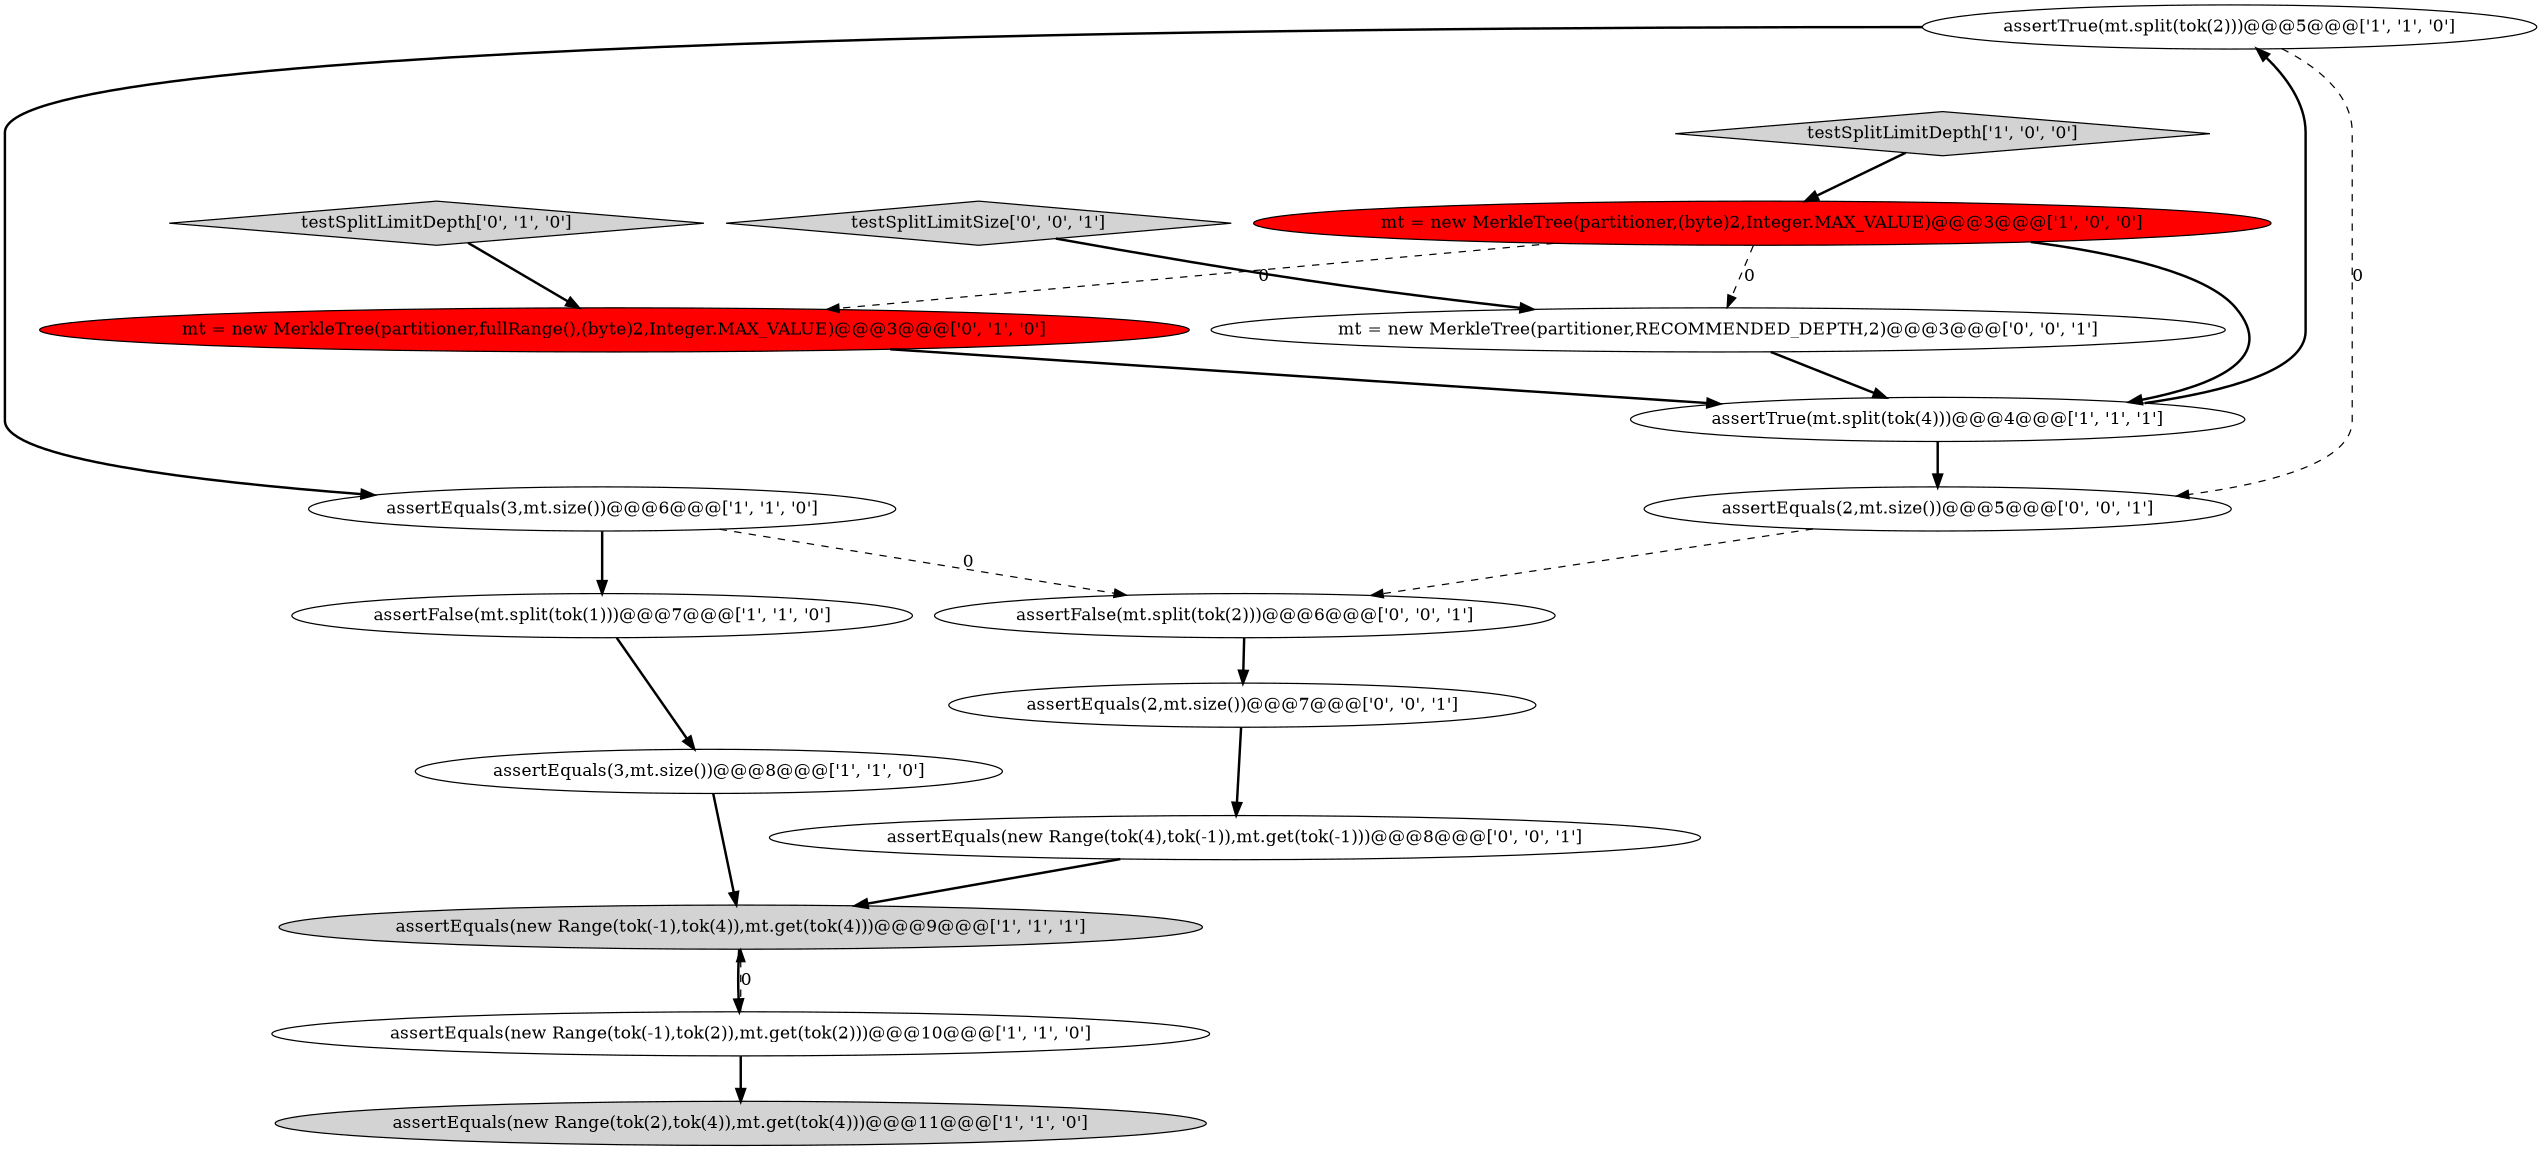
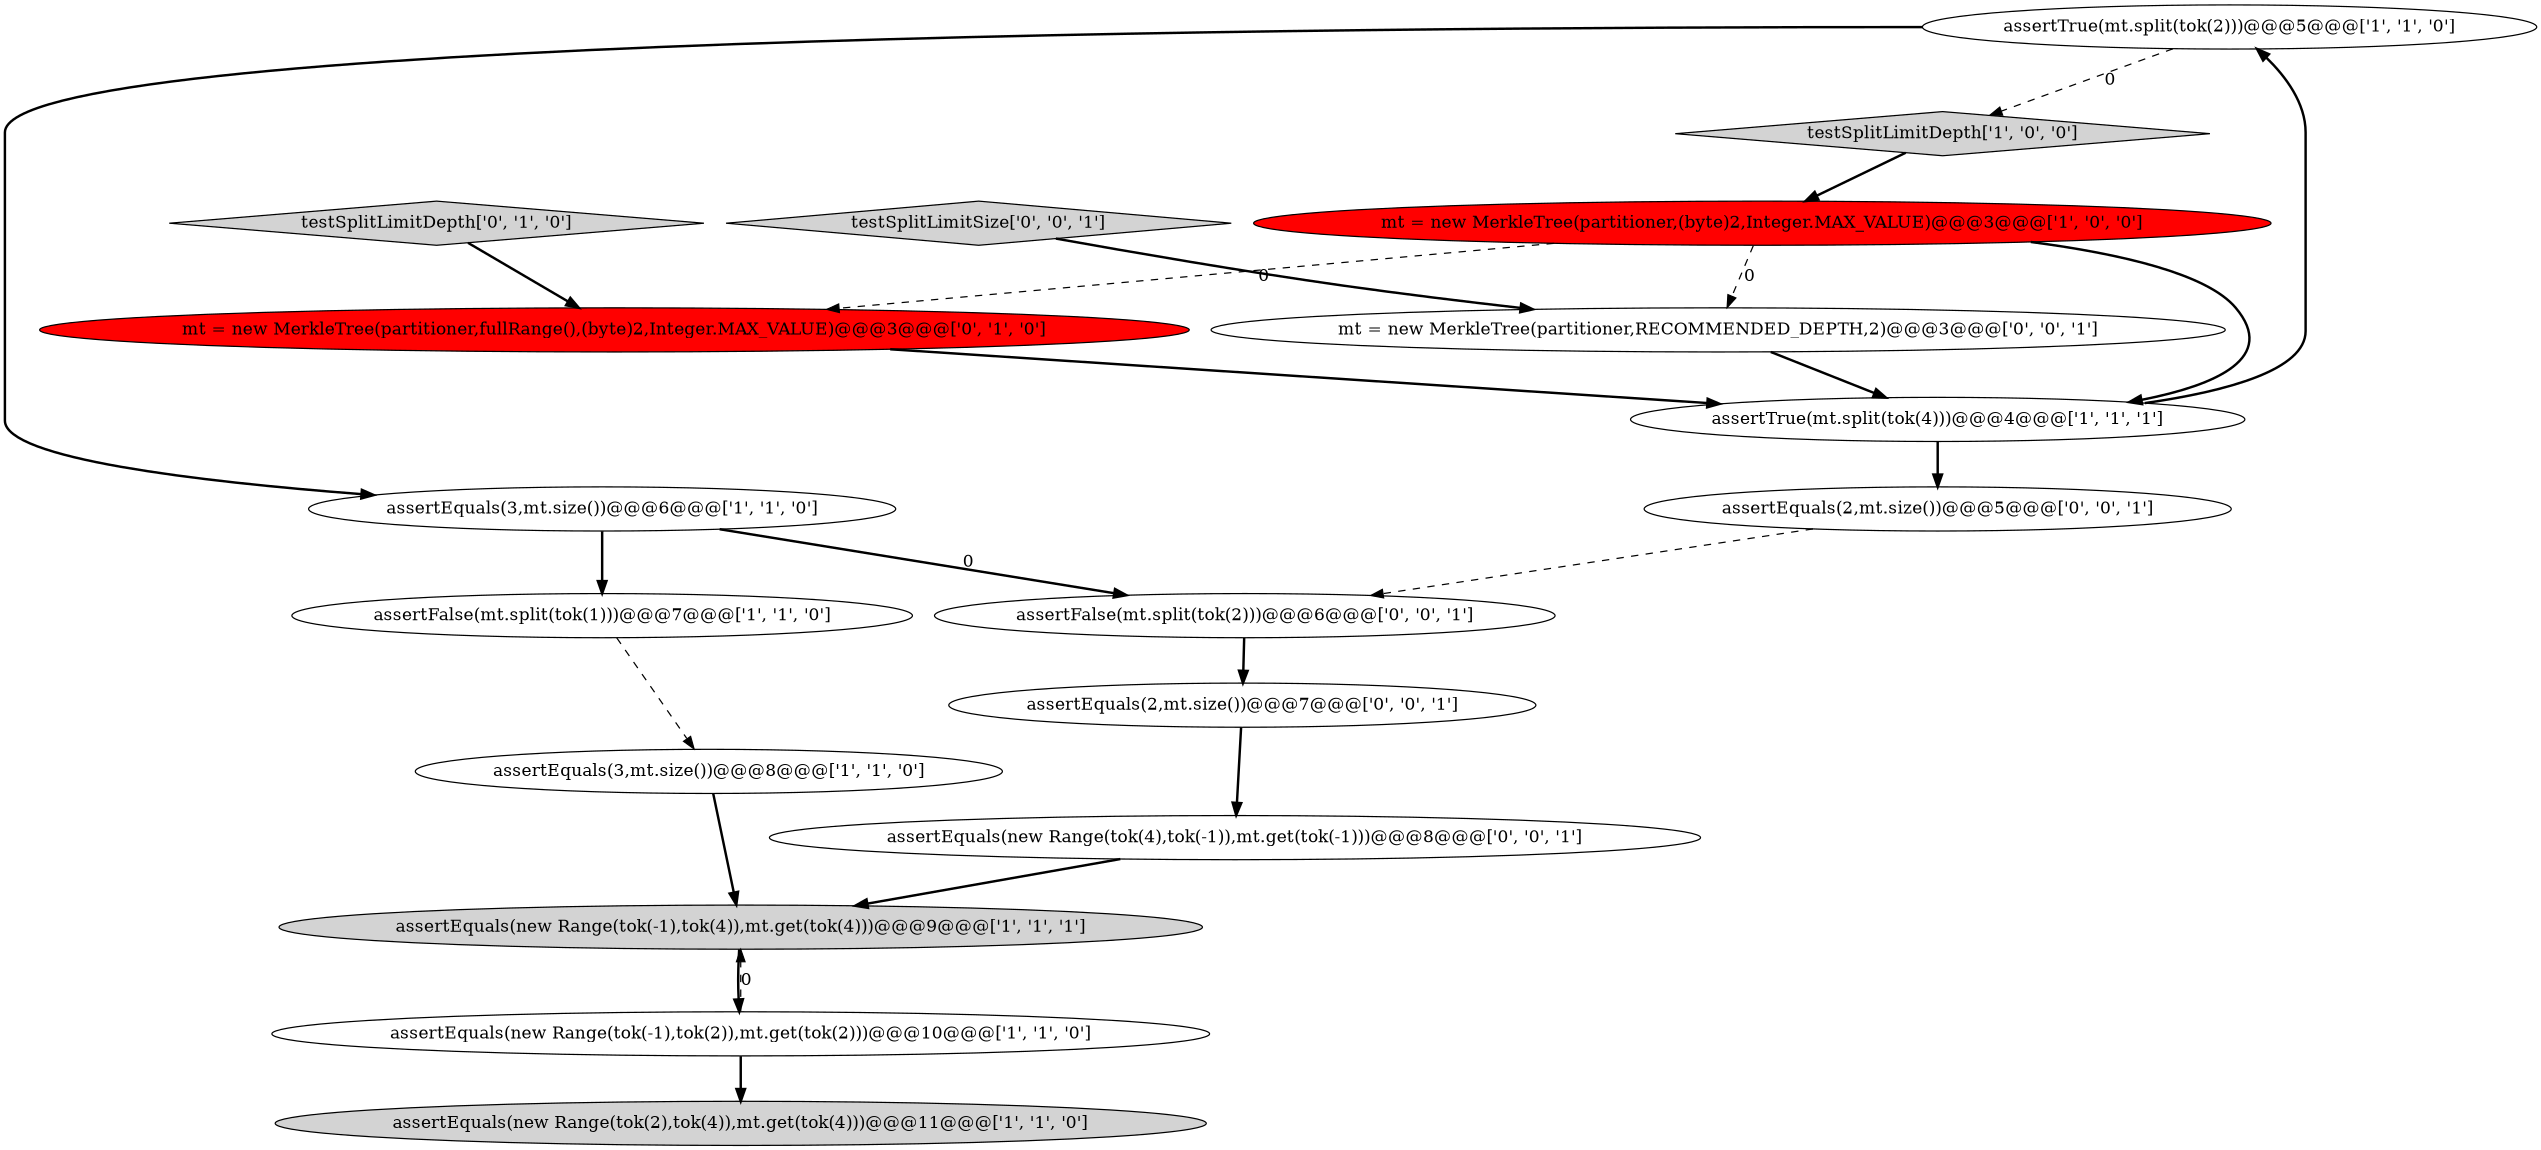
edge "assertTrue(mt.split(tok(2)))@@@5@@@['1', '1', '0']" -> "assertEquals(2,mt.size())@@@5@@@['0', '0', '1']": now "assertTrue(mt.split(tok(2)))@@@5@@@['1', '1', '0']" -> "testSplitLimitDepth['1', '0', '0']"
edge "assertEquals(3,mt.size())@@@6@@@['1', '1', '0']" -> "assertFalse(mt.split(tok(2)))@@@6@@@['0', '0', '1']": style dashed -> bold
edge "assertFalse(mt.split(tok(1)))@@@7@@@['1', '1', '0']" -> "assertEquals(3,mt.size())@@@8@@@['1', '1', '0']": style bold -> dashed
